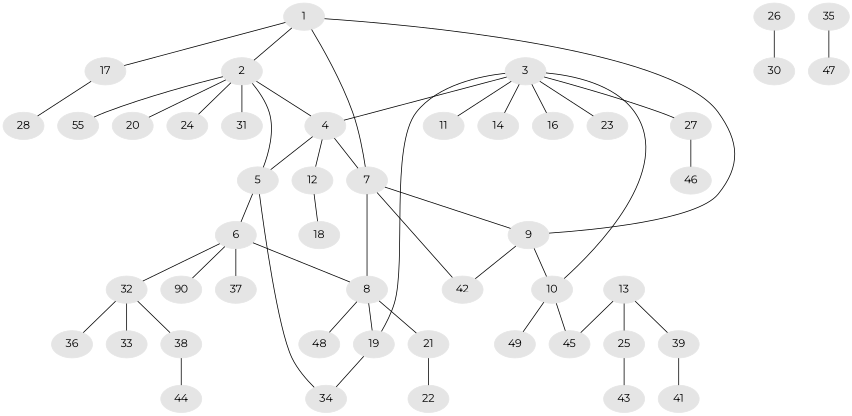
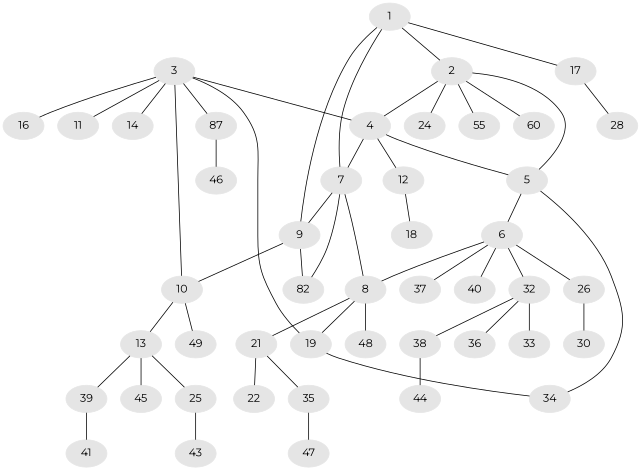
node "20": label "20" -> "60"
node "31": removed
node "23": removed
node "27": label "27" -> "87"
edge "6" -- "26": added
node "90": label "90" -> "40"
node "42": label "42" -> "82"
edge "10" -- "45": now "10" -- "13"
edge "21" -- "35": added
